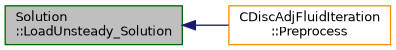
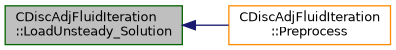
node "Solution ::LoadUnsteady_Solution": label "Solution ::LoadUnsteady_Solution" -> "CDiscAdjFluidIteration ::LoadUnsteady_Solution"
